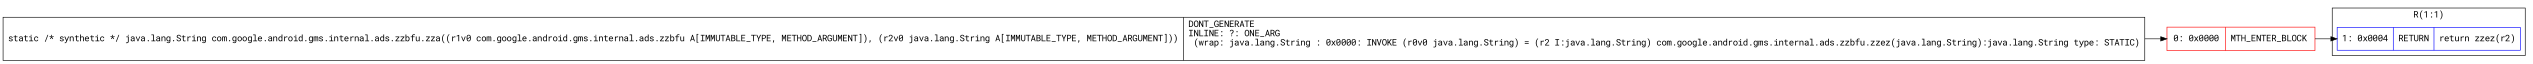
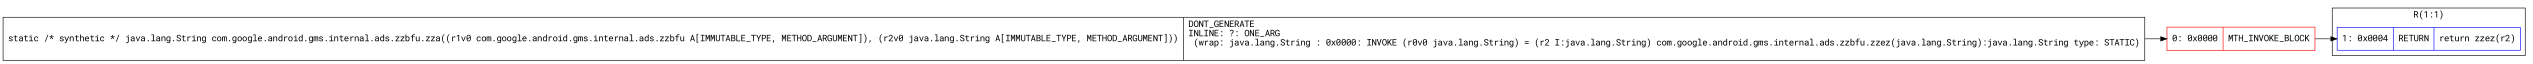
node "0: 0x0000": text "MTH_ENTER_BLOCK" -> "MTH_INVOKE_BLOCK"
